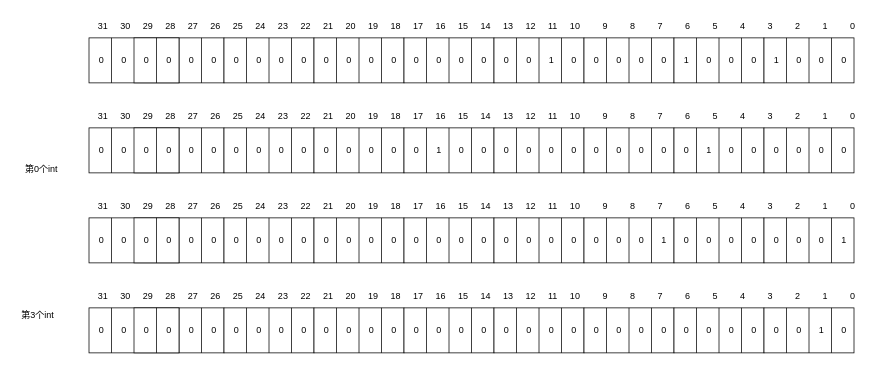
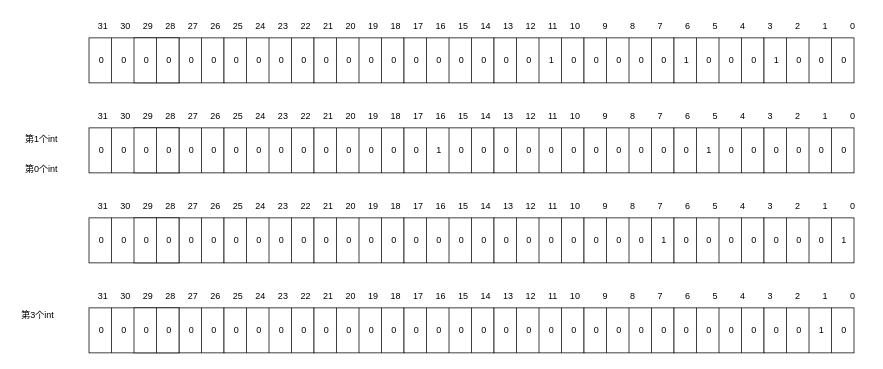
node "第1个int": added
